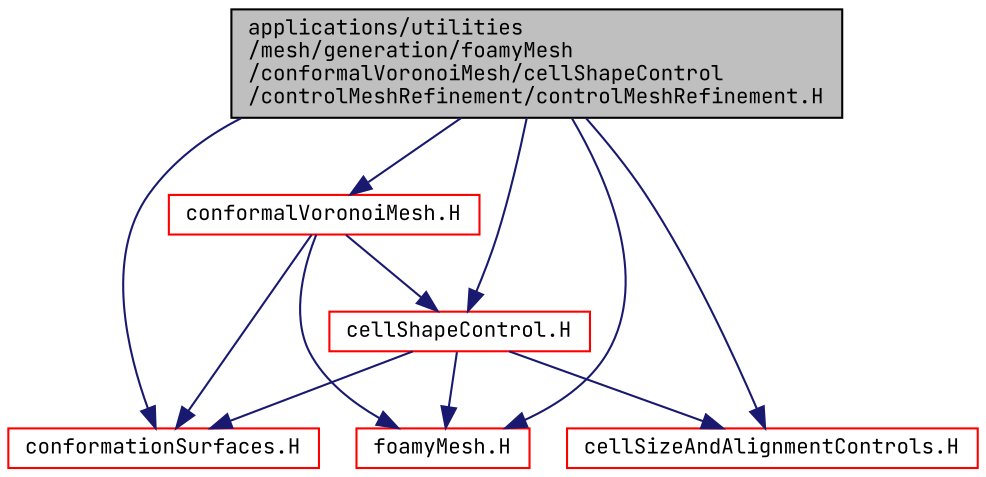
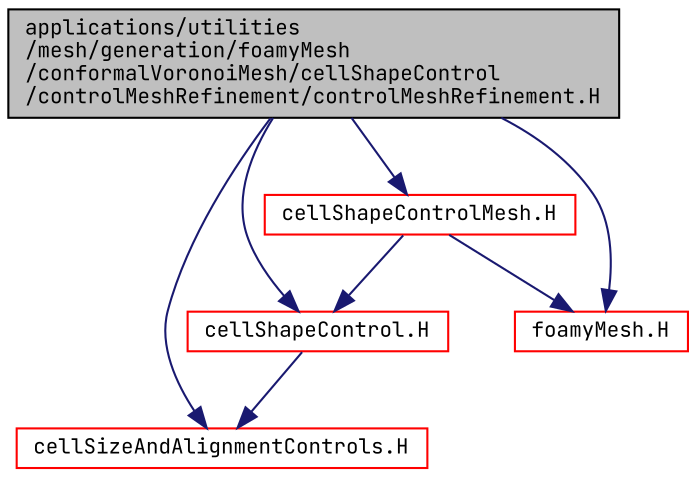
node "conformalVoronoiMesh.H": label "conformalVoronoiMesh.H" -> "cellShapeControlMesh.H"
edge "cellShapeControl.H" -> "foamyMesh.H": removed
node "conformationSurfaces.H": removed
